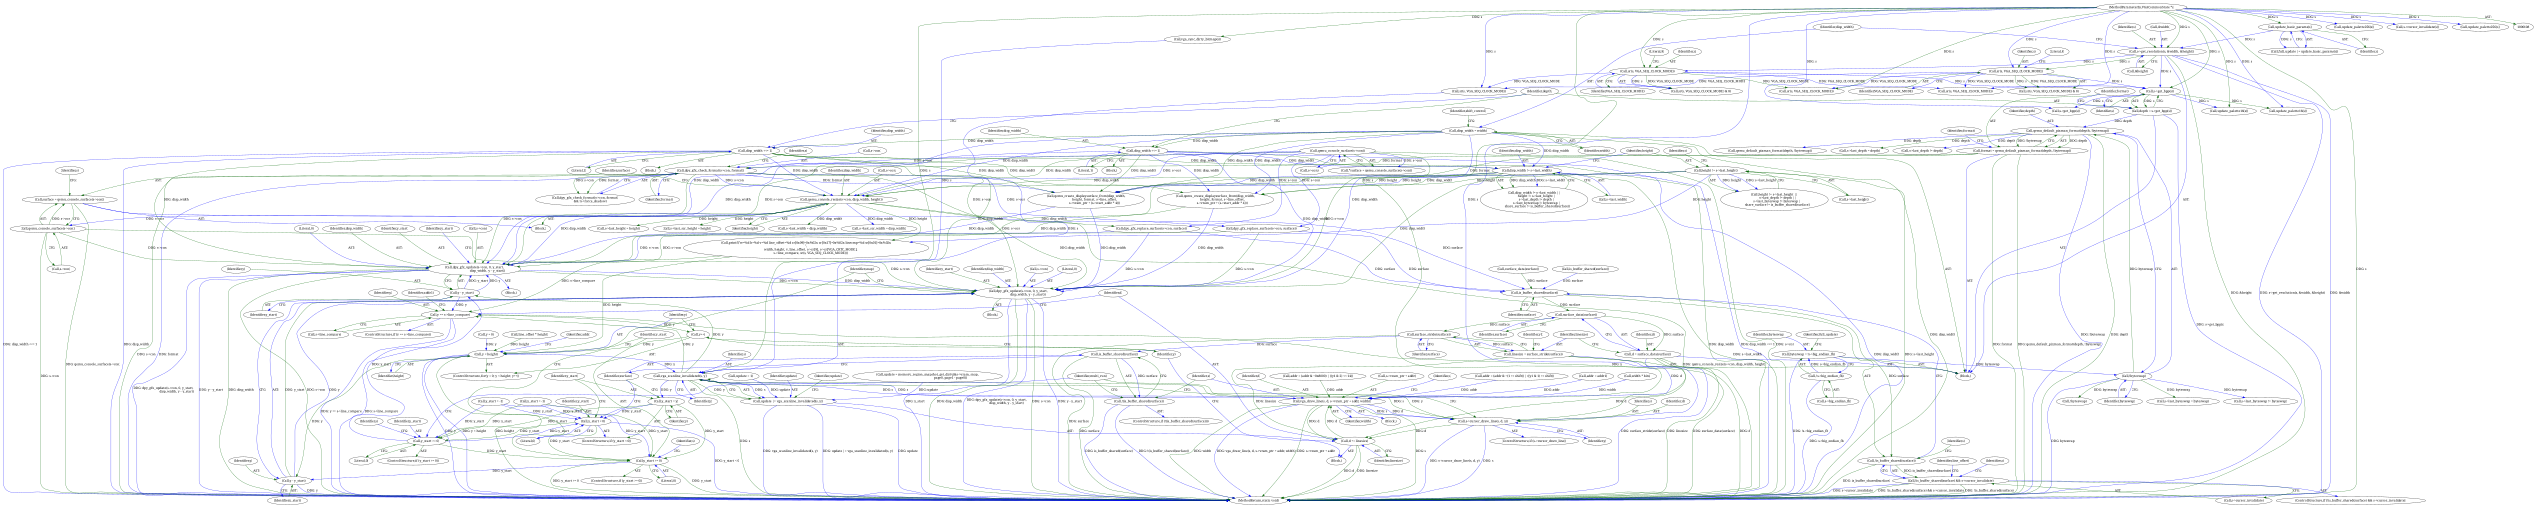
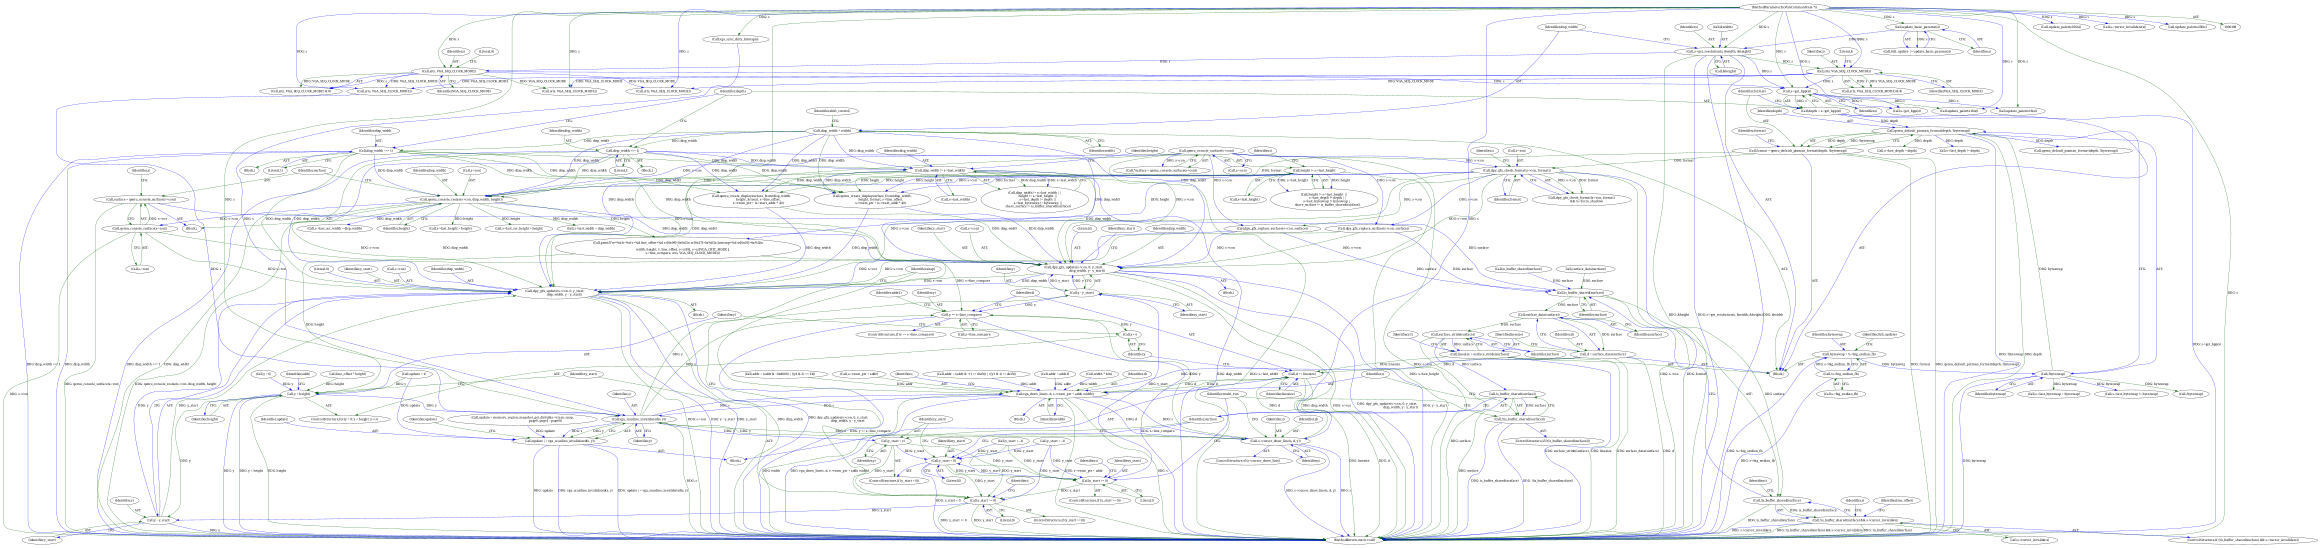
edge "(Identifier,y1)" -> "(Call,linesize = surface_stride(surface))": color darkgreen -> blue
edge "(Call,y++)" -> "(Call,y < height)": now "(Call,update = 1)" -> "(Call,y < height)"
edge "(Call,disp_width = width)" -> "(MethodReturn,static void)": removed, label "DDG: disp_width"
